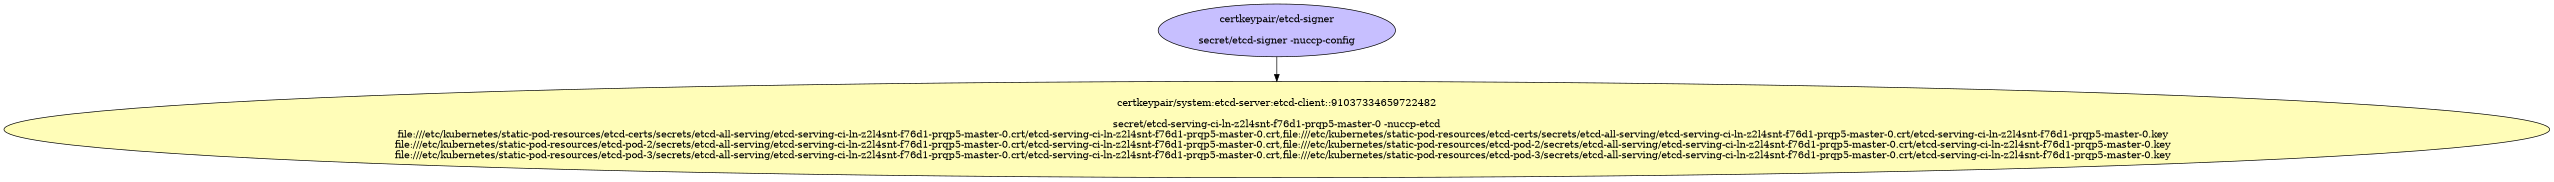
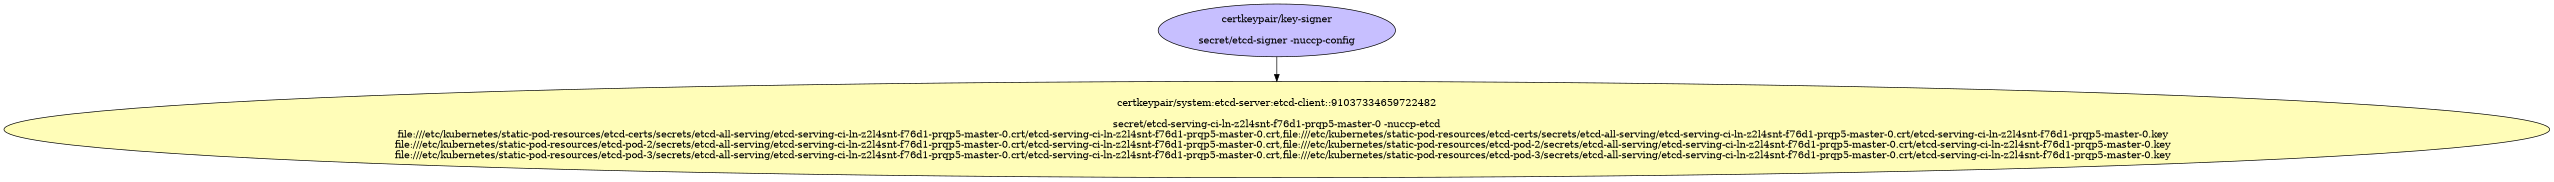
node "certkeypair/etcd-signer secret/etcd-signer -nuccp-config": label "certkeypair/etcd-signer secret/etcd-signer -nuccp-config" -> "certkeypair/key-signer secret/etcd-signer -nuccp-config"
